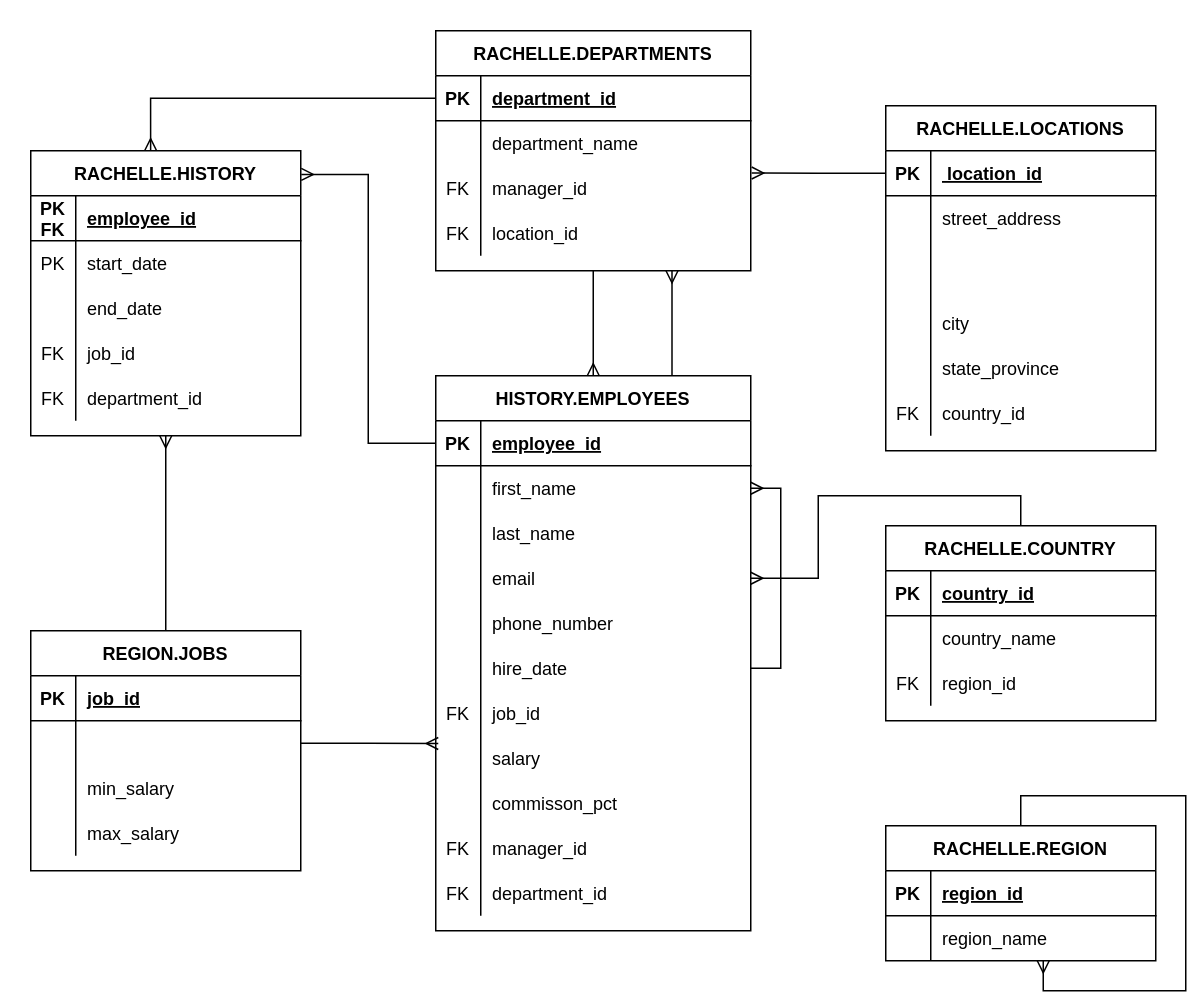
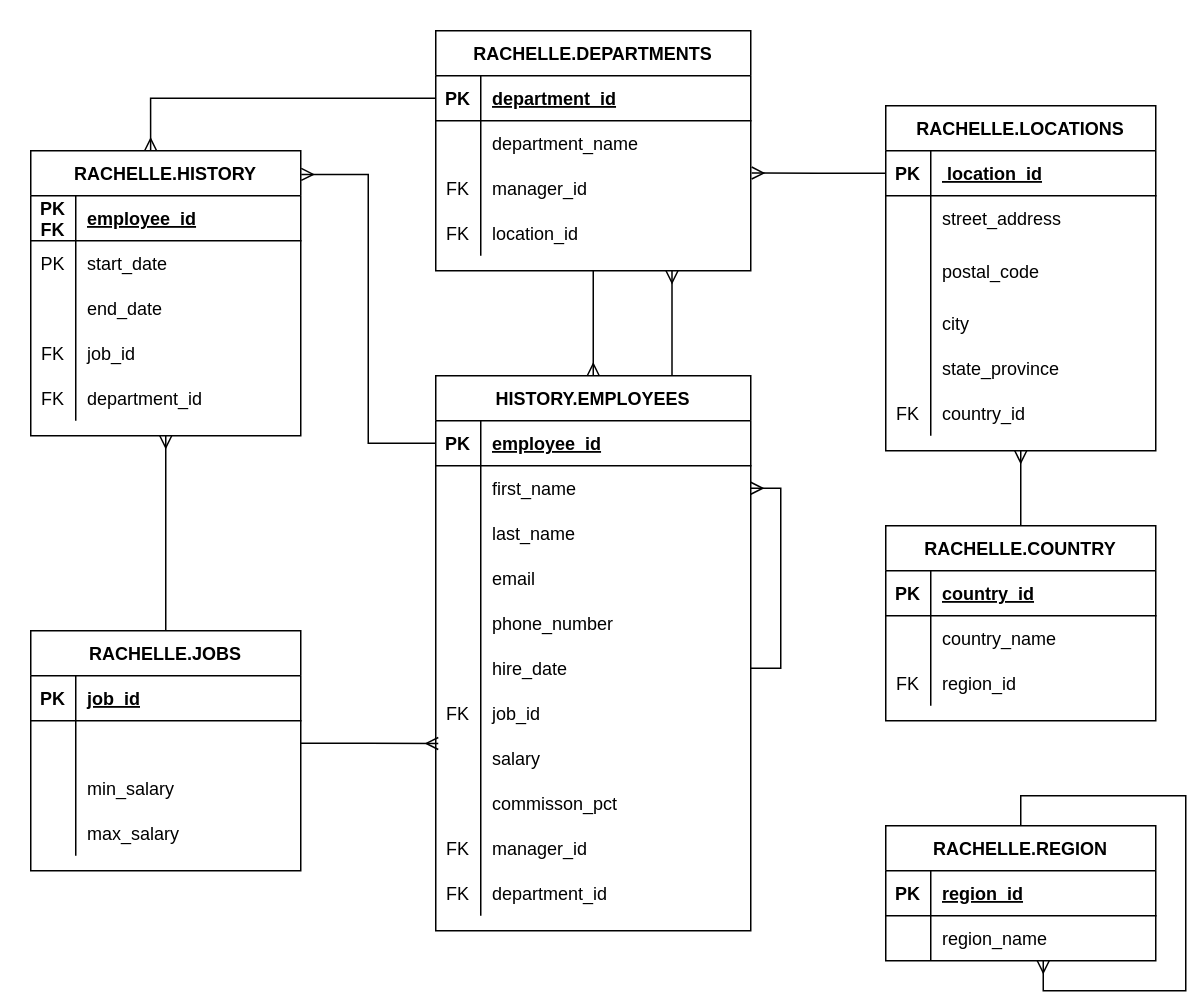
node "postal_code": added
edge "RACHELLE.COUNTRY" -> "email": now "RACHELLE.COUNTRY" -> "RACHELLE.LOCATIONS"
node "REGION.JOBS": label "REGION.JOBS" -> "RACHELLE.JOBS"
